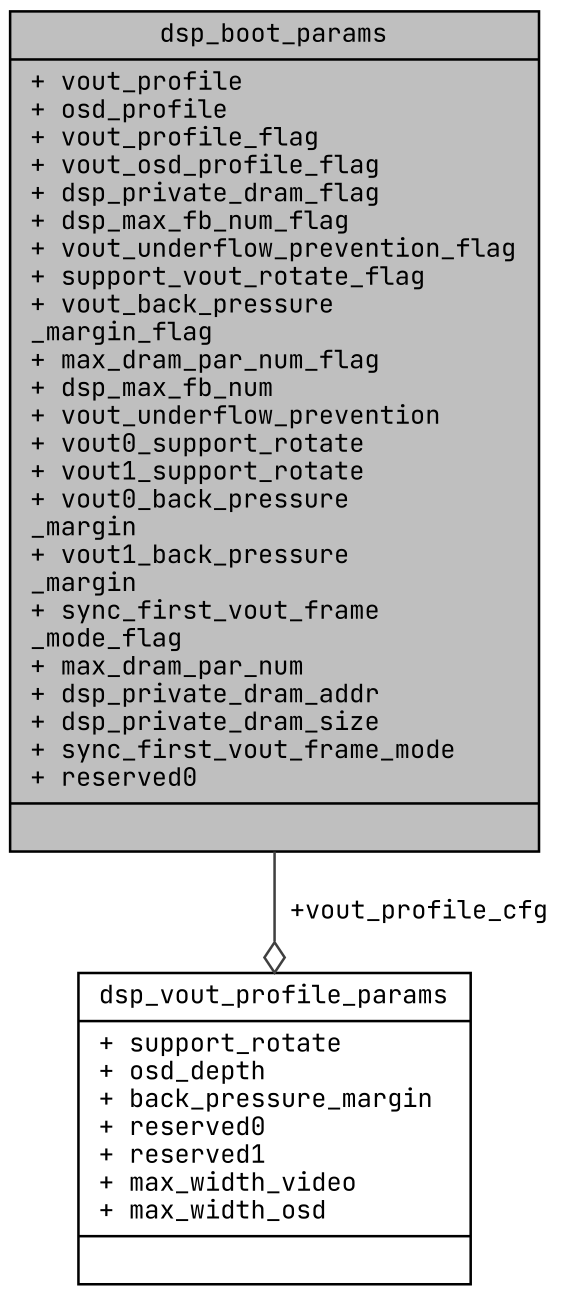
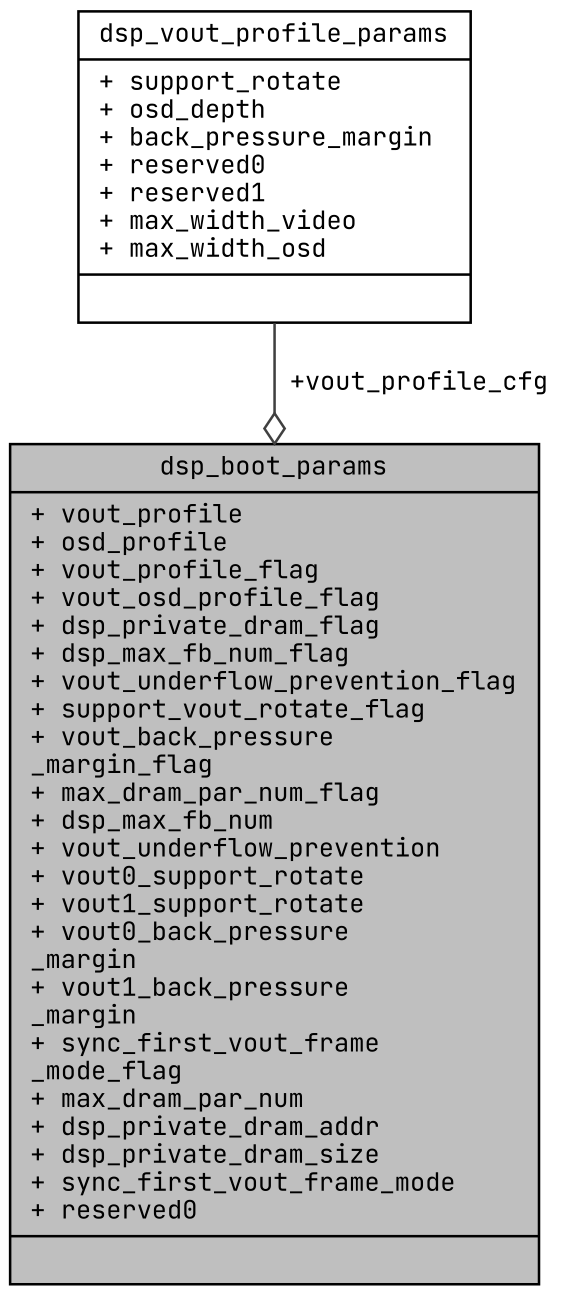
edge "dsp_boot_params" -> "dsp_vout_profile_params": reversed
